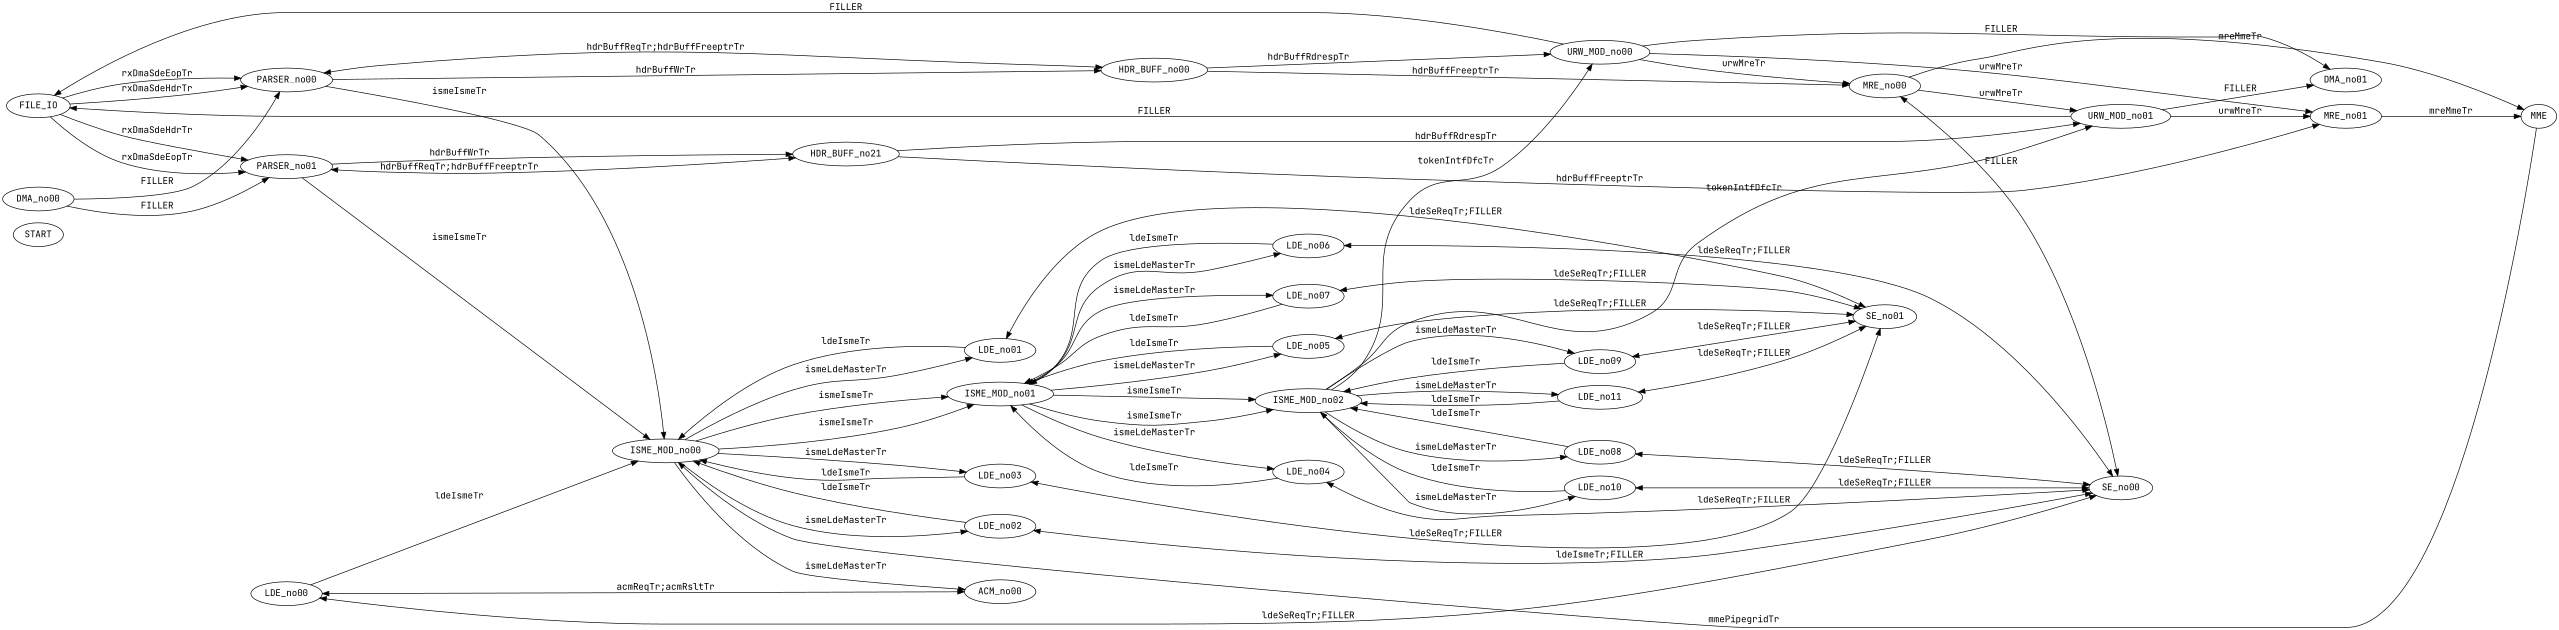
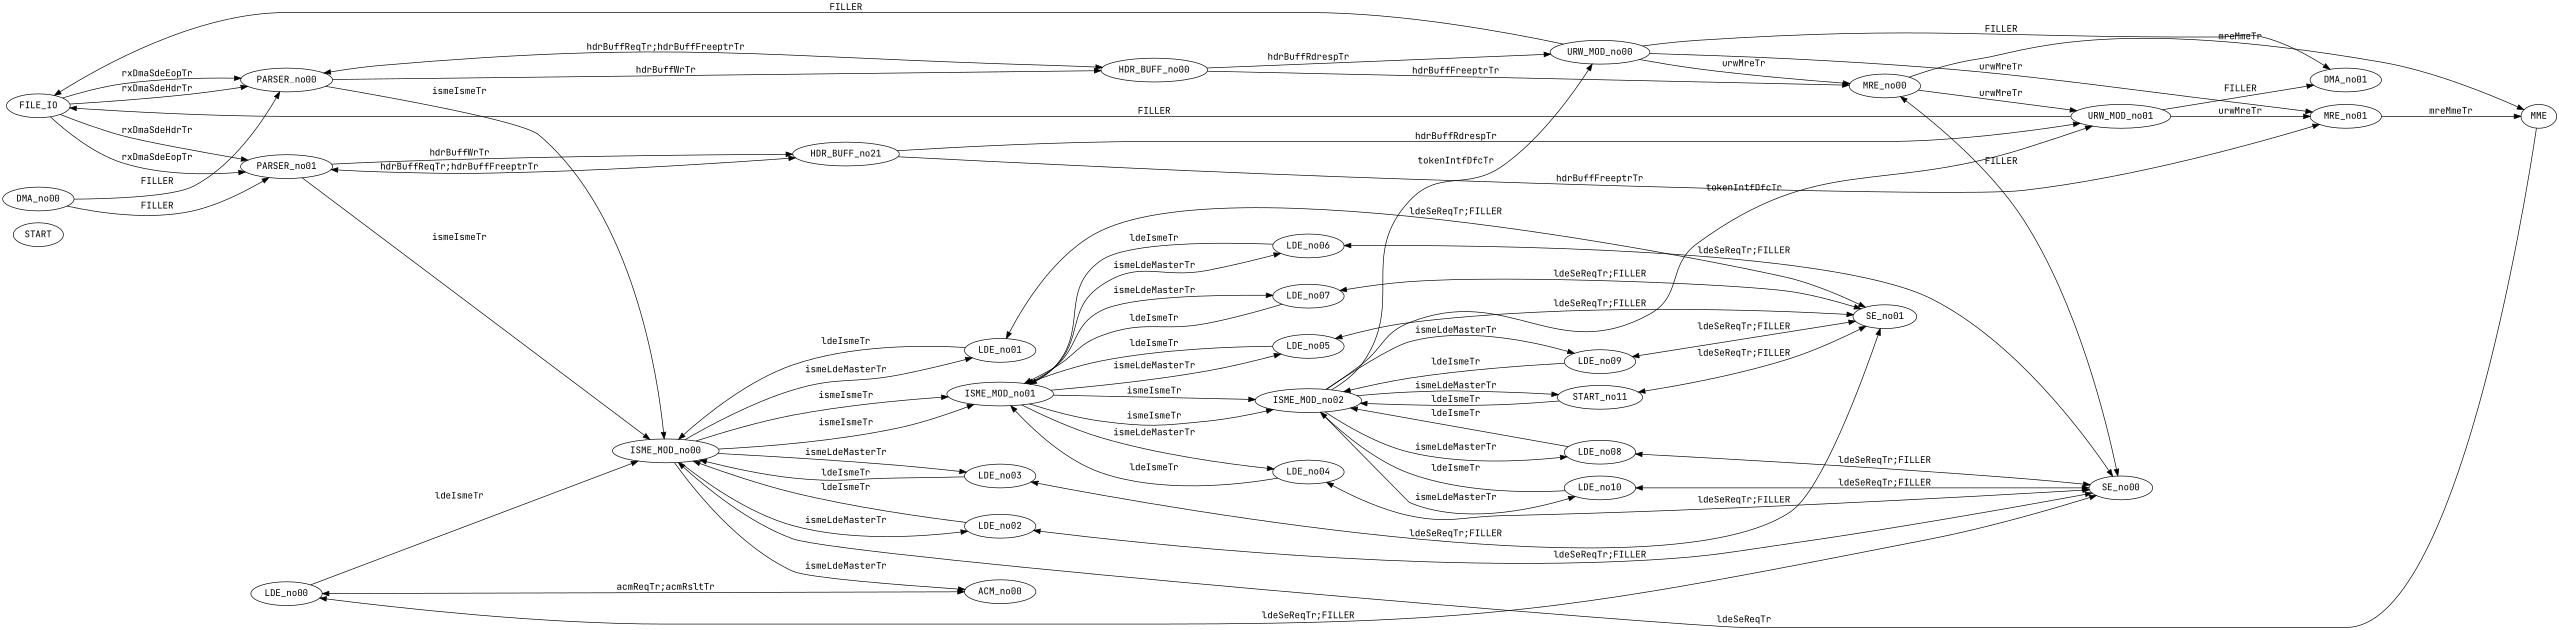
node "LDE_no11": label "LDE_no11" -> "START_no11"
edge "SE_no00" -- "LDE_no02": label "ldeIsmeTr;FILLER" -> "ldeSeReqTr;FILLER"
edge "MME" -> "ISME_MOD_no00": label "mmePipegridTr" -> "ldeSeReqTr"
